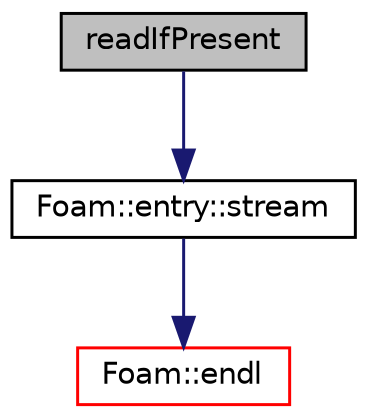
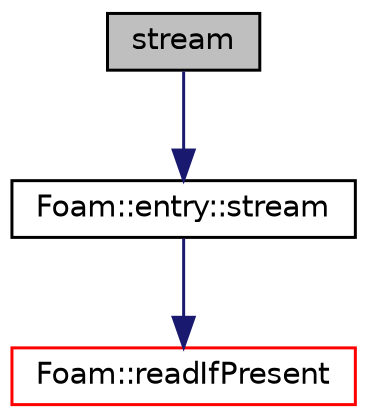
node "readIfPresent": label "readIfPresent" -> "stream"
node "Foam::endl": label "Foam::endl" -> "Foam::readIfPresent"
